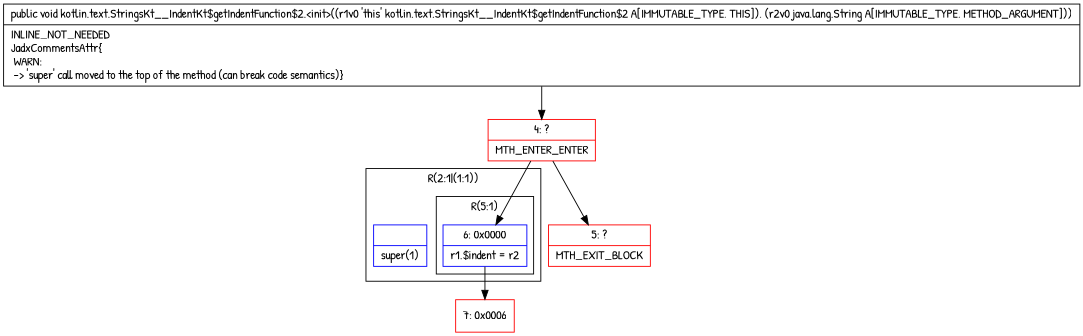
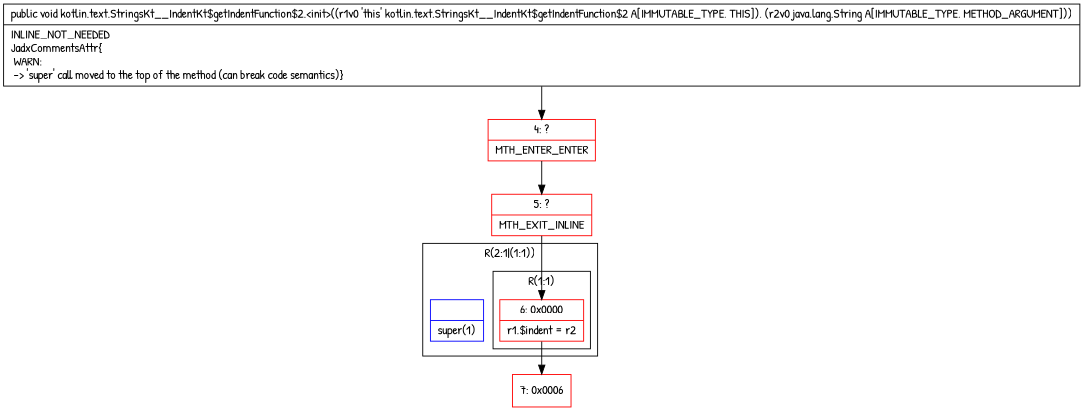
edge "4: ?" -> "6: 0x0000": now "5: ?" -> "6: 0x0000"
cluster "R(5:1)": label "R(5:1)" -> "R(1:1)"
node "6: 0x0000": color blue -> red
node "5: ?": text "MTH_EXIT_BLOCK" -> "MTH_EXIT_INLINE"
